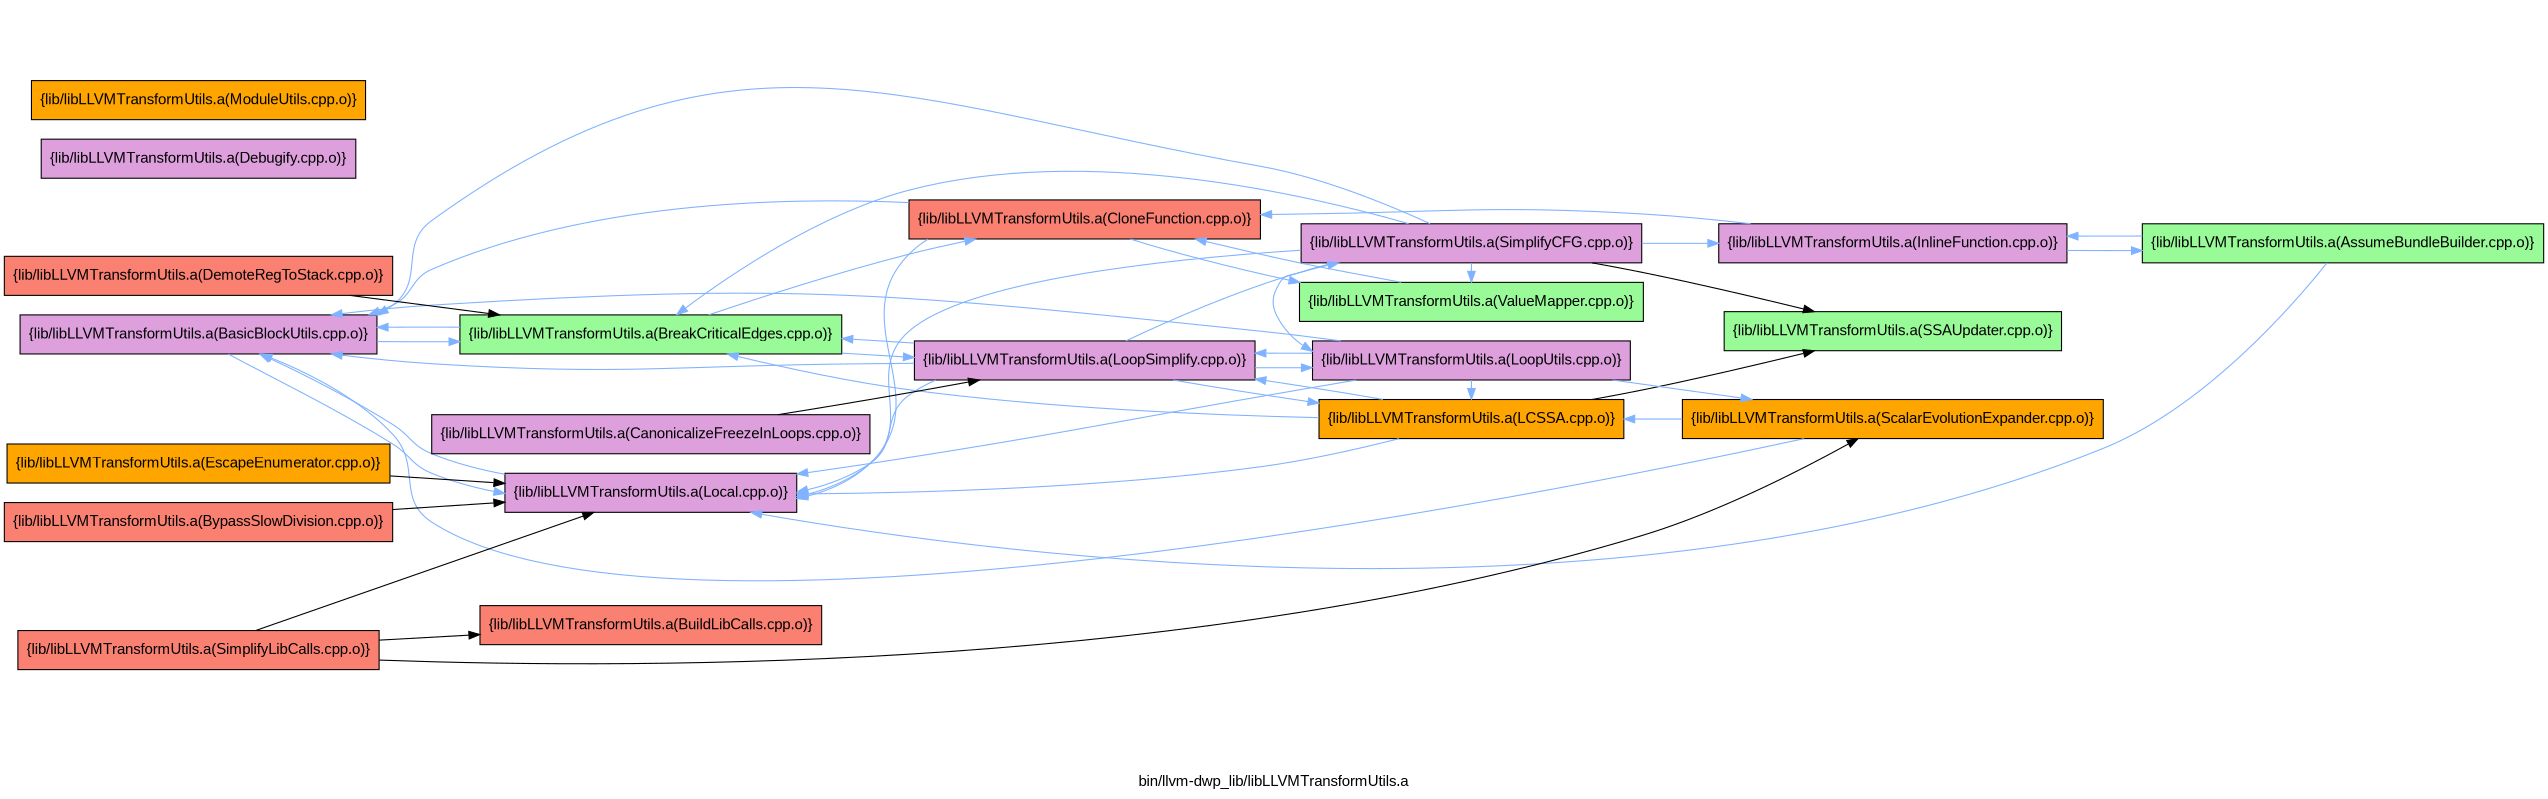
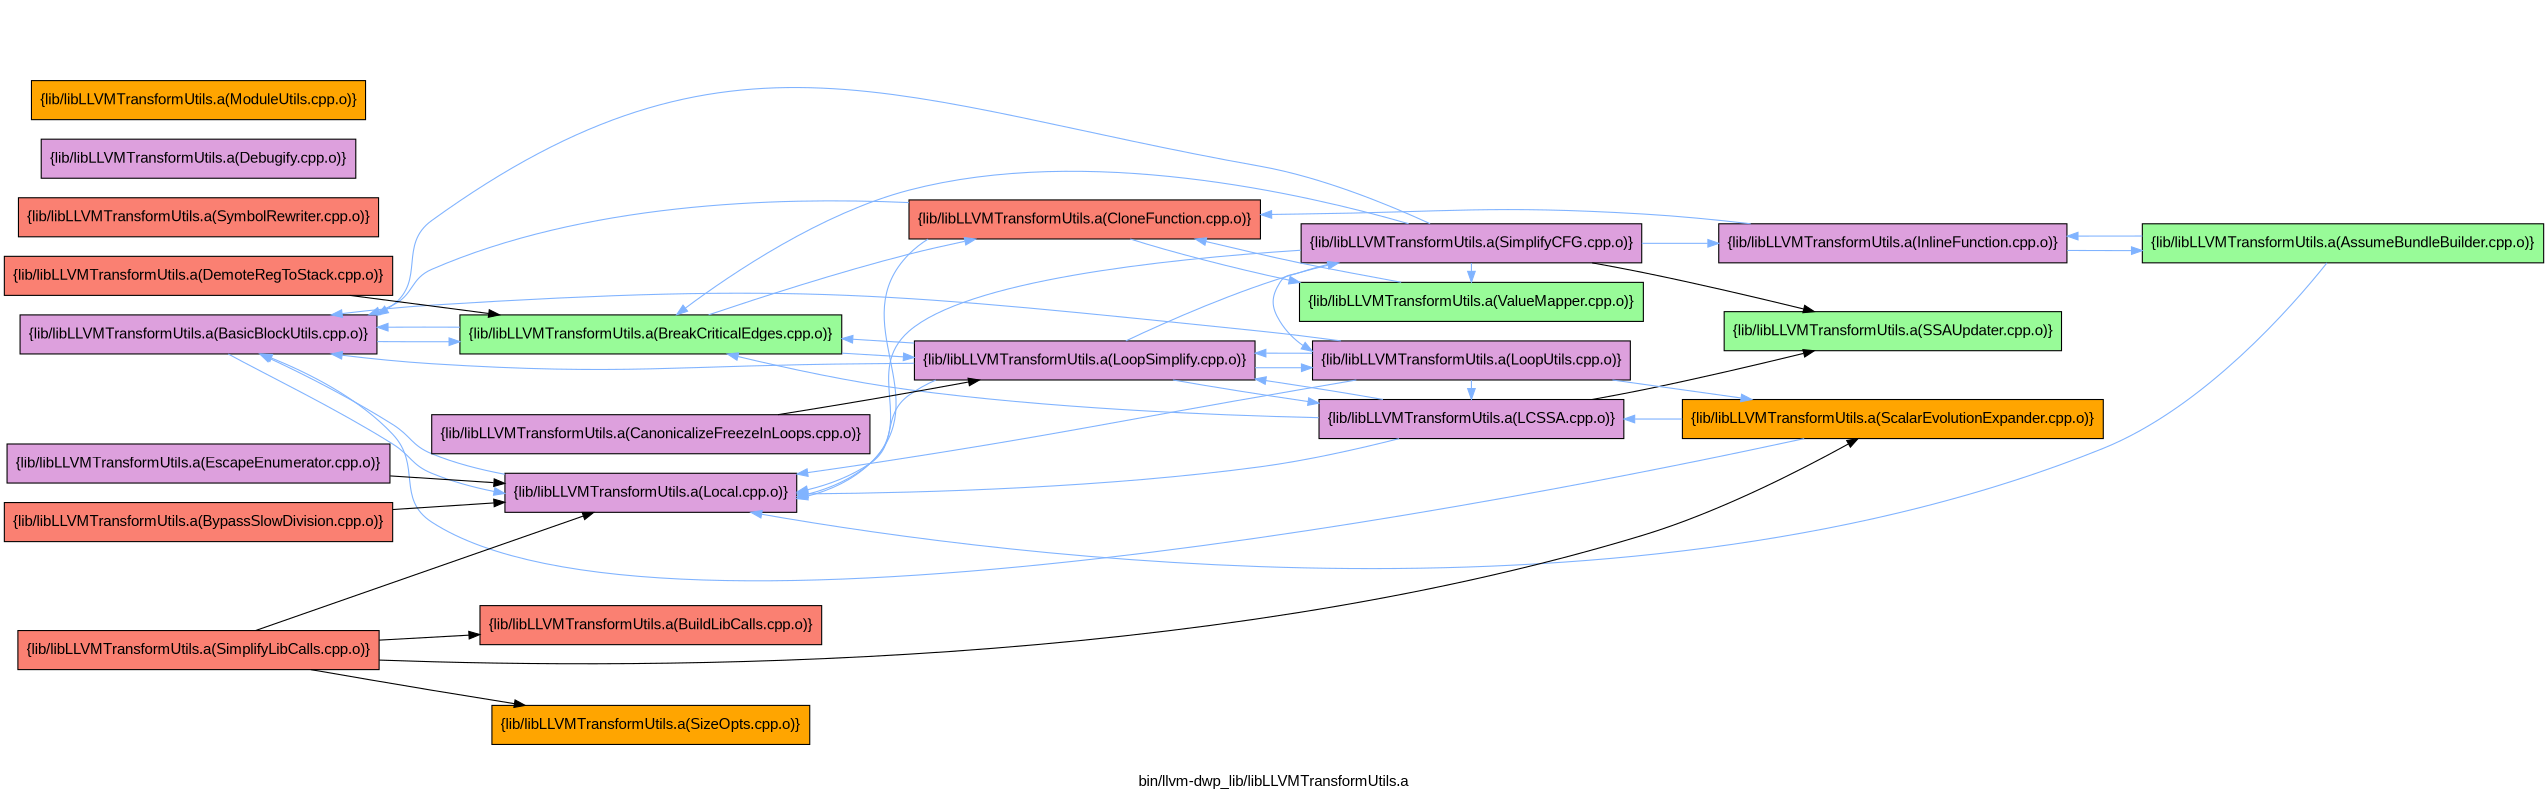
node "{lib/libLLVMTransformUtils.a(SymbolRewriter.cpp.o)}": added
node "{lib/libLLVMTransformUtils.a(LCSSA.cpp.o)}": fillcolor orange -> plum
node "{lib/libLLVMTransformUtils.a(EscapeEnumerator.cpp.o)}": fillcolor orange -> plum
node "{lib/libLLVMTransformUtils.a(SizeOpts.cpp.o)}": added
